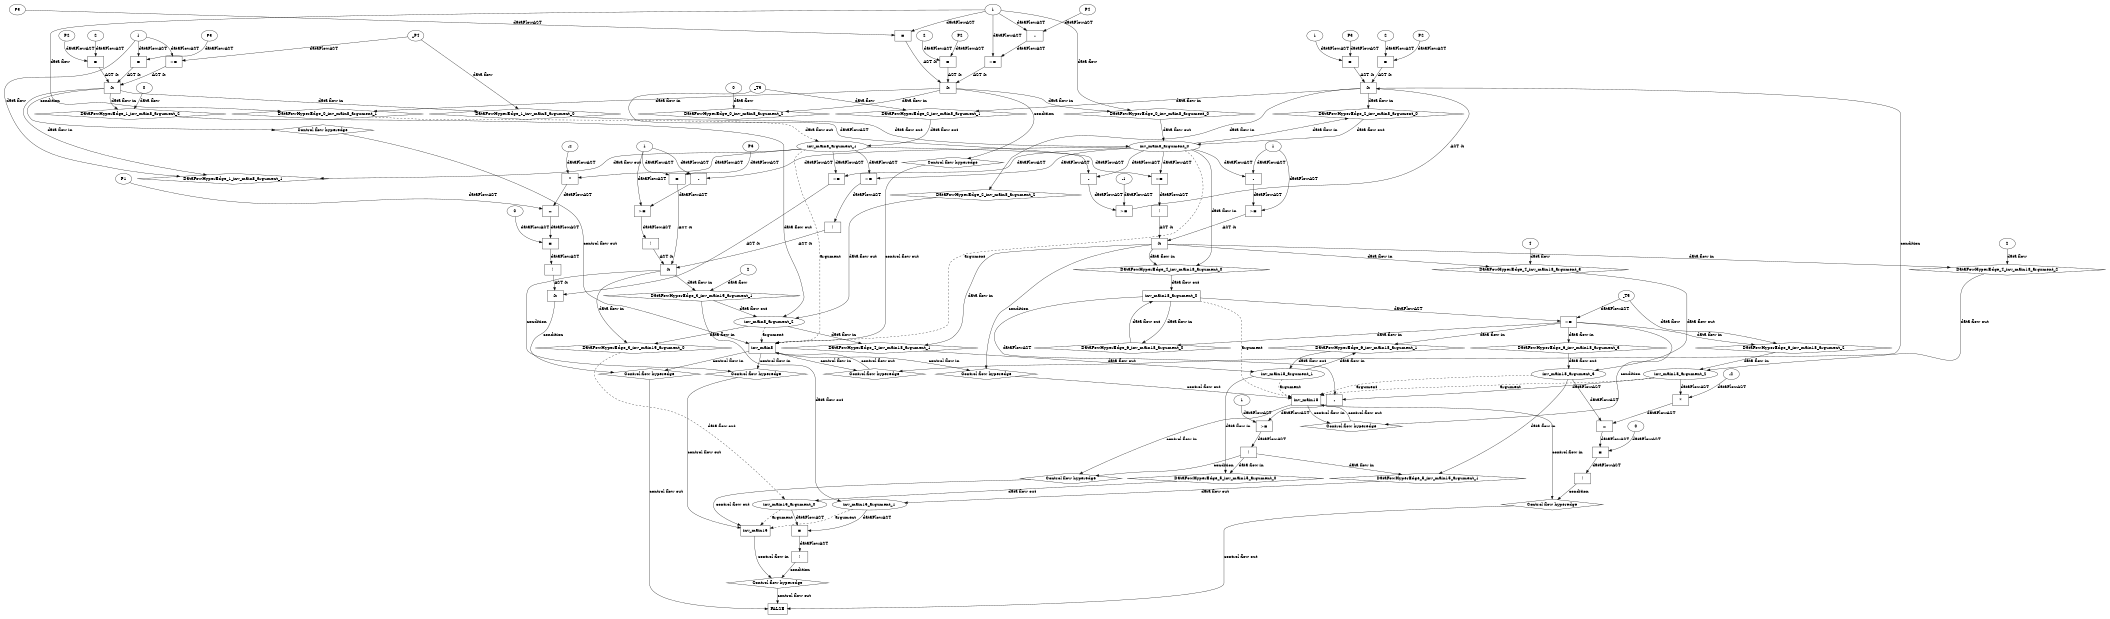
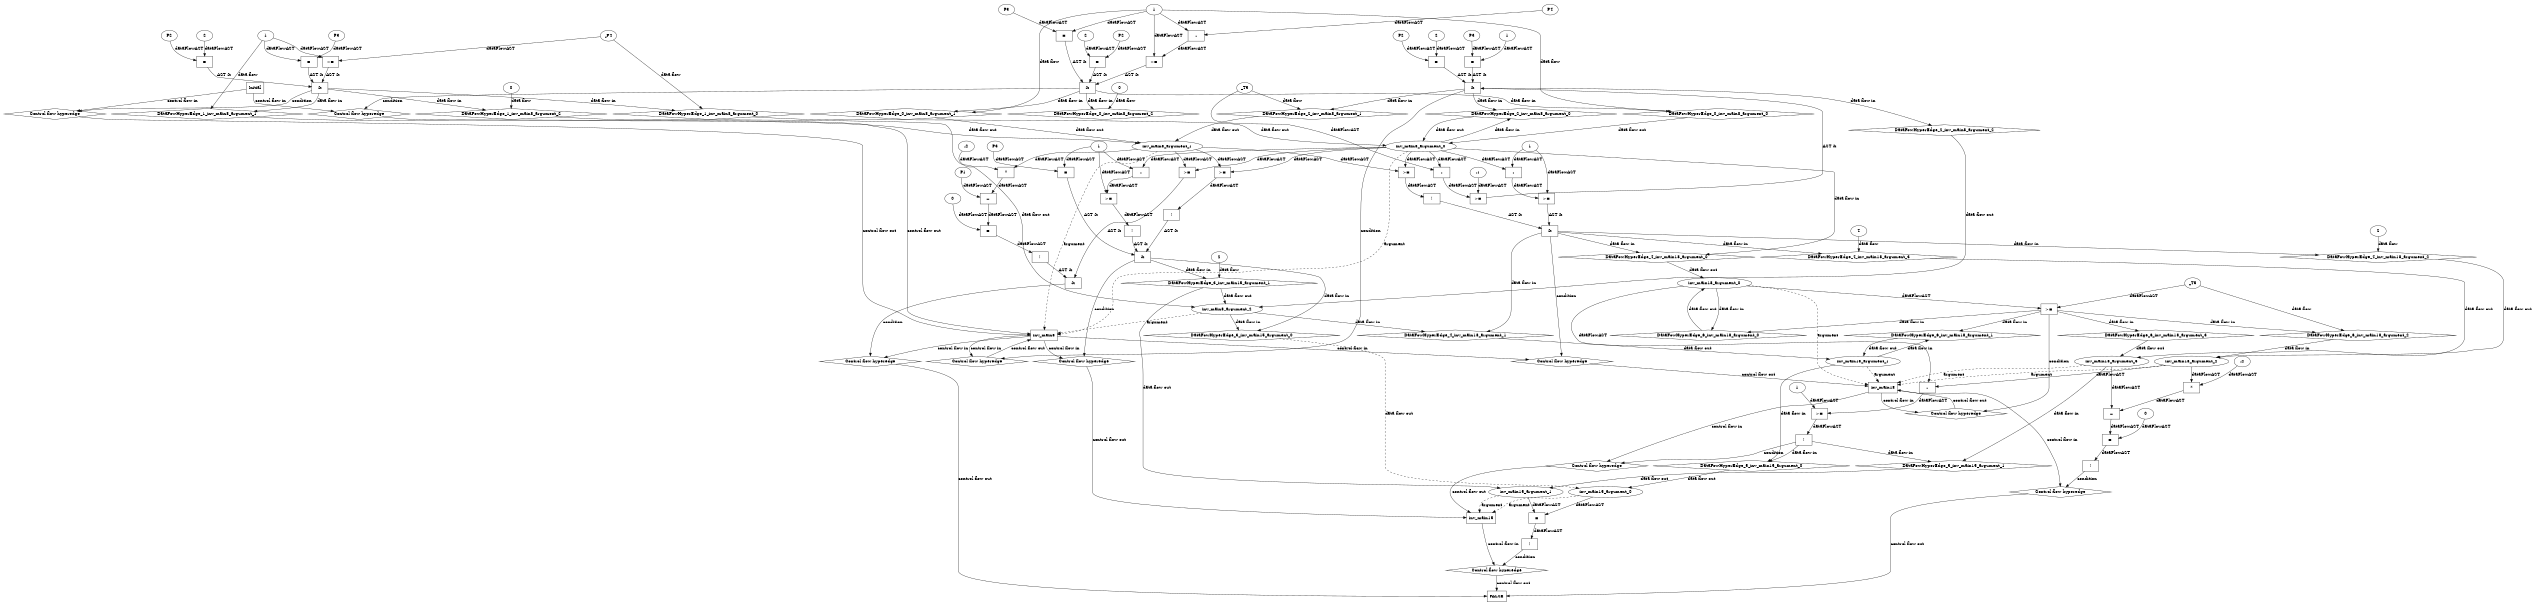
node "Initial": added
edge "DataFowHyperEdge_0_inv_main8_argument_1" -> "inv_main8_argument_1": style dashed -> solid
edge "inv_main8_argument_1" -> "DataFowHyperEdge_1_inv_main8_argument_1": reversed
node "inv_main18_argument_0": shape box -> ellipse
